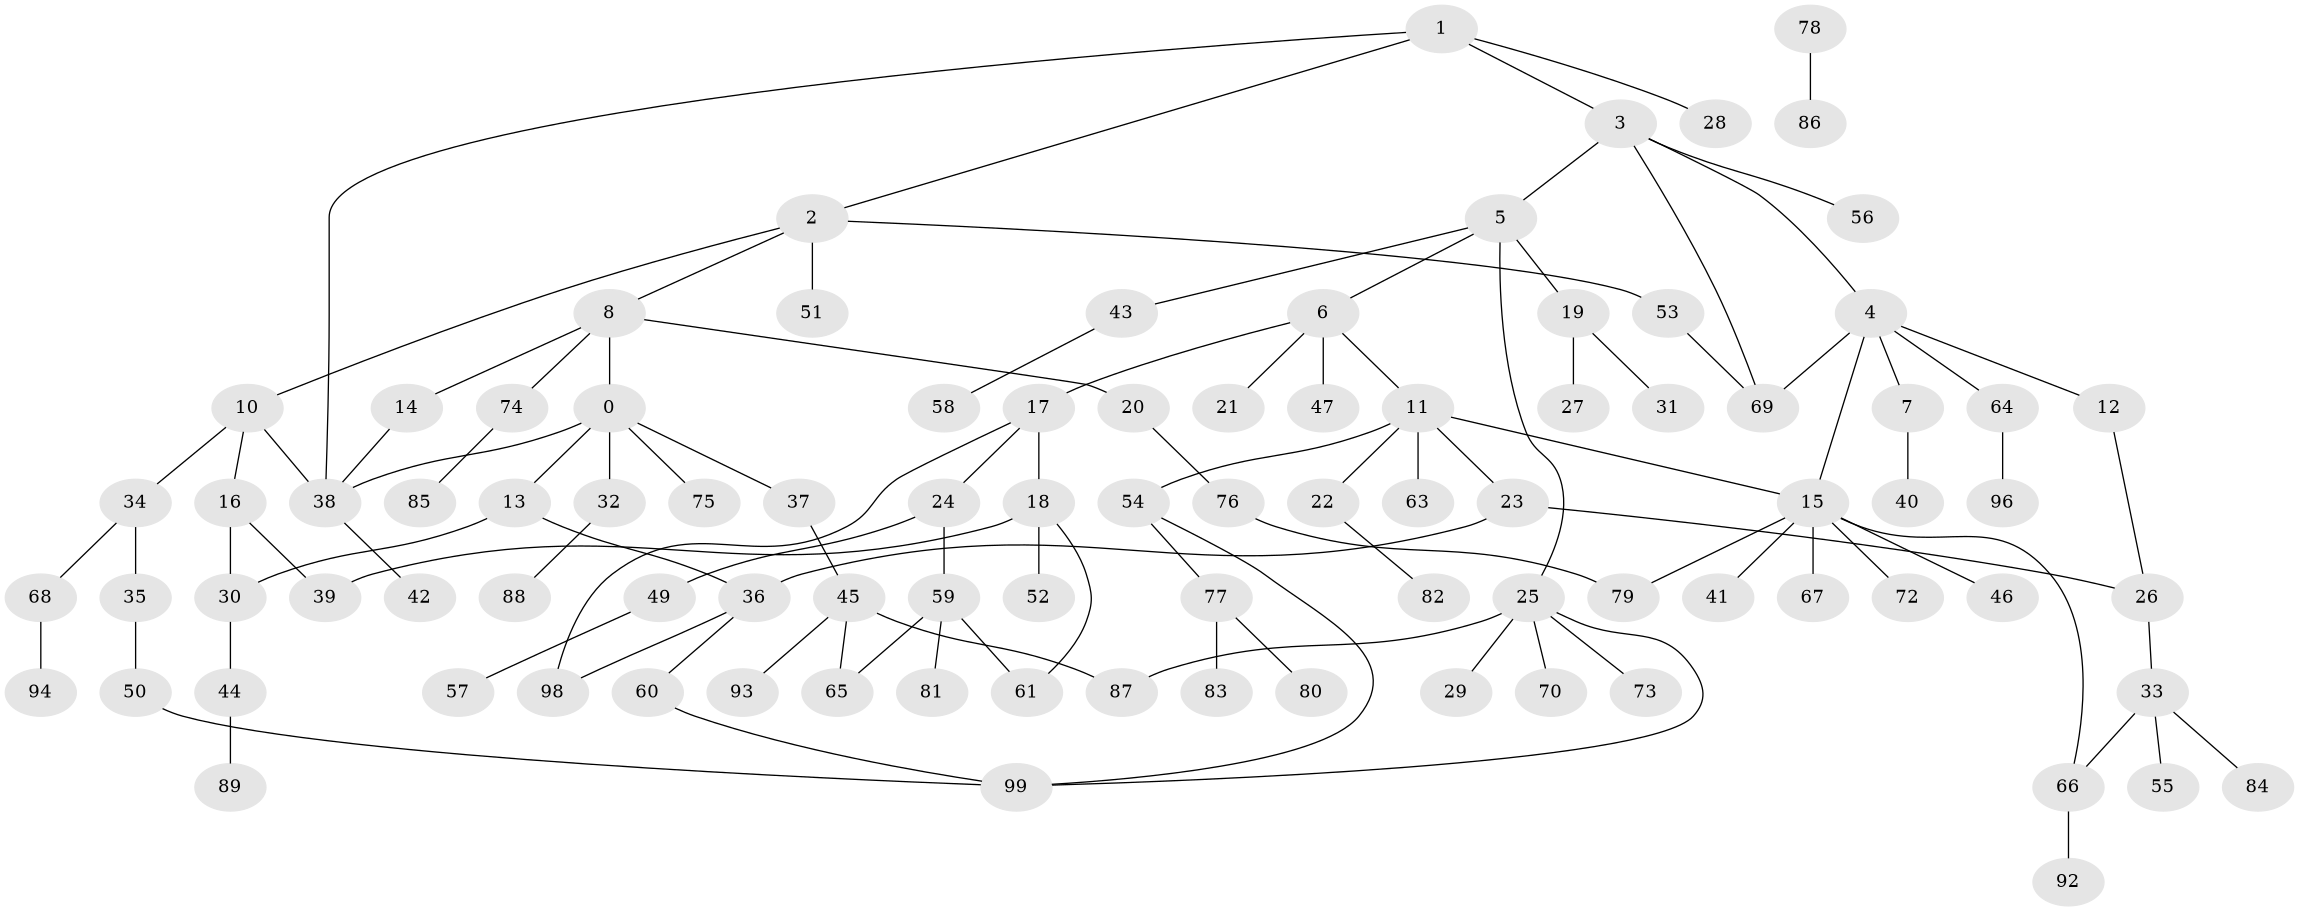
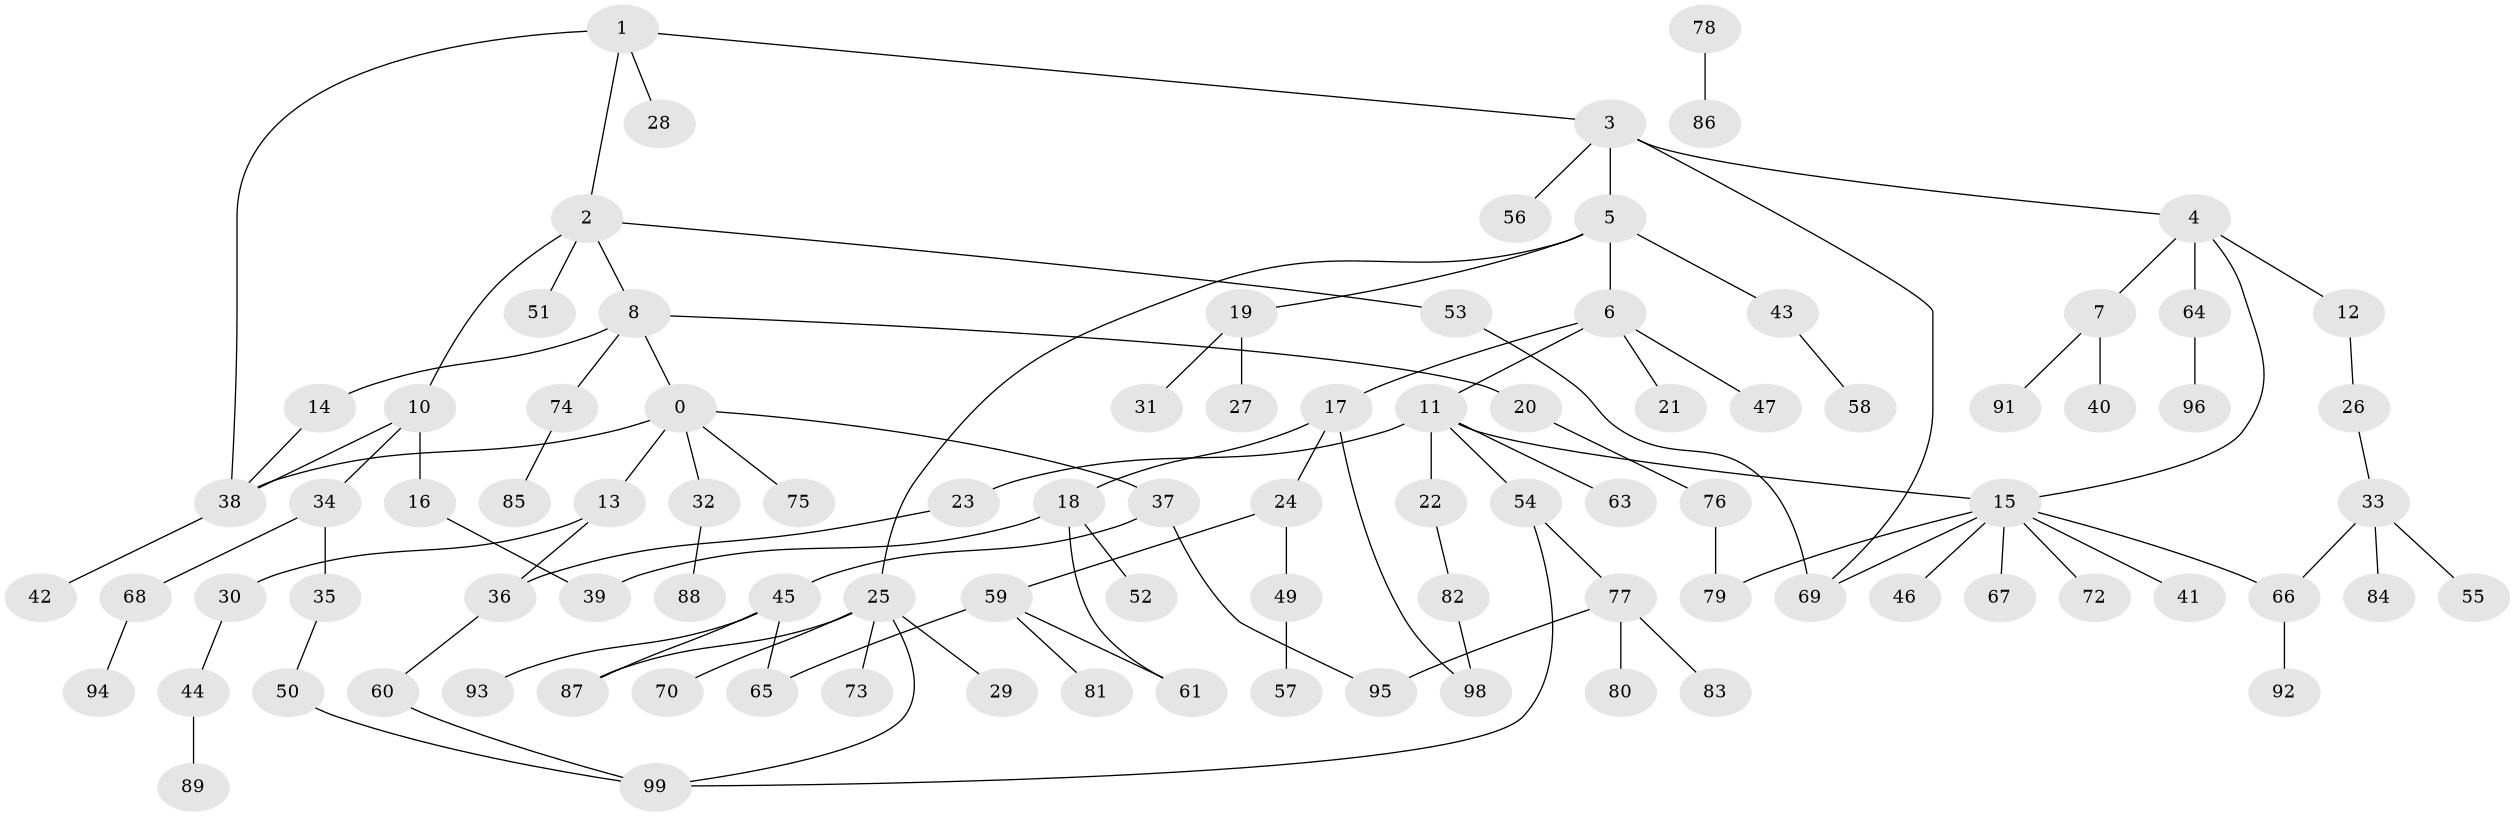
edge "4" -- "69": now "15" -- "69"
node "91": added
edge "23" -- "26": removed
edge "16" -- "30": removed
edge "36" -- "98": now "82" -- "98"
node "95": added
